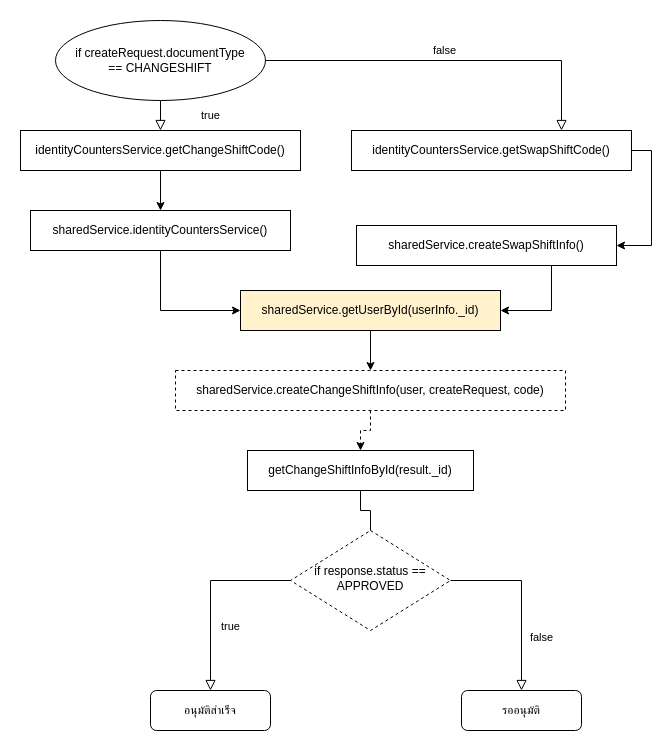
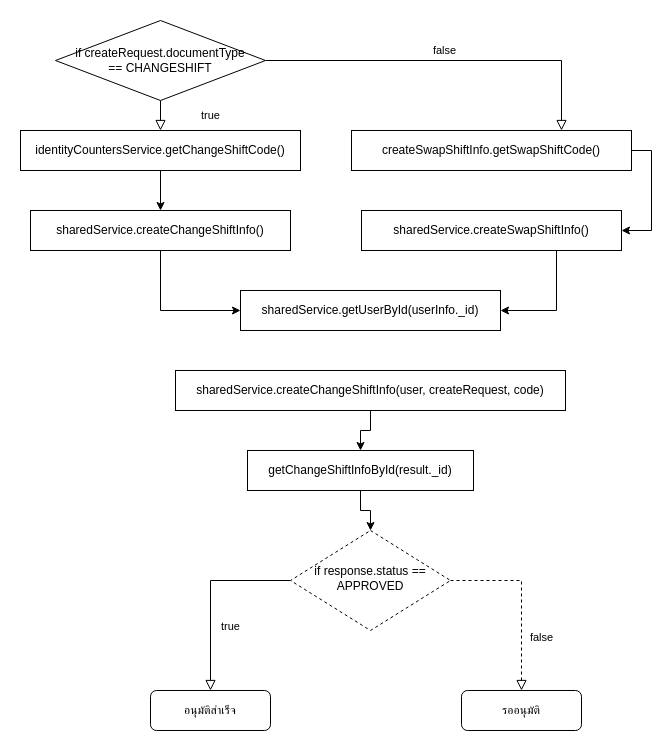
node "if createRequest.documentType == CHANGESHIFT": shape ellipse -> diamond
node "identityCountersService.getSwapShiftCode()": label "identityCountersService.getSwapShiftCode()" -> "createSwapShiftInfo.getSwapShiftCode()"
node "sharedService.identityCountersService()": label "sharedService.identityCountersService()" -> "sharedService.createChangeShiftInfo()"
node "sharedService.createSwapShiftInfo()": moved (487, 246) -> (492, 231)
node "sharedService.getUserById(userInfo._id)": fillcolor #fff2cc -> #ffffff
edge "sharedService.getUserById(userInfo._id)" -> "sharedService.createChangeShiftInfo(user, createRequest, code)": removed
node "sharedService.createChangeShiftInfo(user, createRequest, code)": style dashed -> solid
edge "sharedService.createChangeShiftInfo(user, createRequest, code)" -> "getChangeShiftInfoById(result._id)": style dashed -> solid
edge "getChangeShiftInfoById(result._id)" -- "if response.status == APPROVED": arrowhead none -> classic
edge "if response.status == APPROVED" -> "รออนุมัติ": style solid -> dashed
